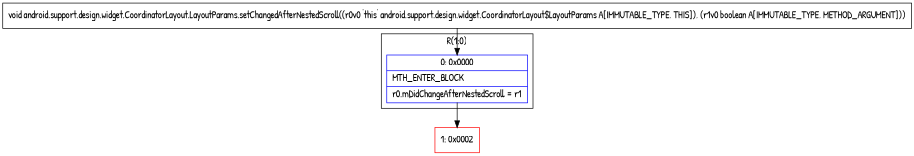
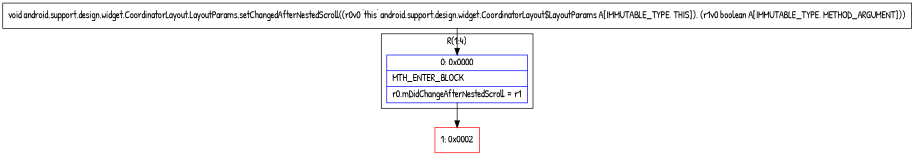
cluster "R(1:0)": label "R(1:0)" -> "R(1:4)"
